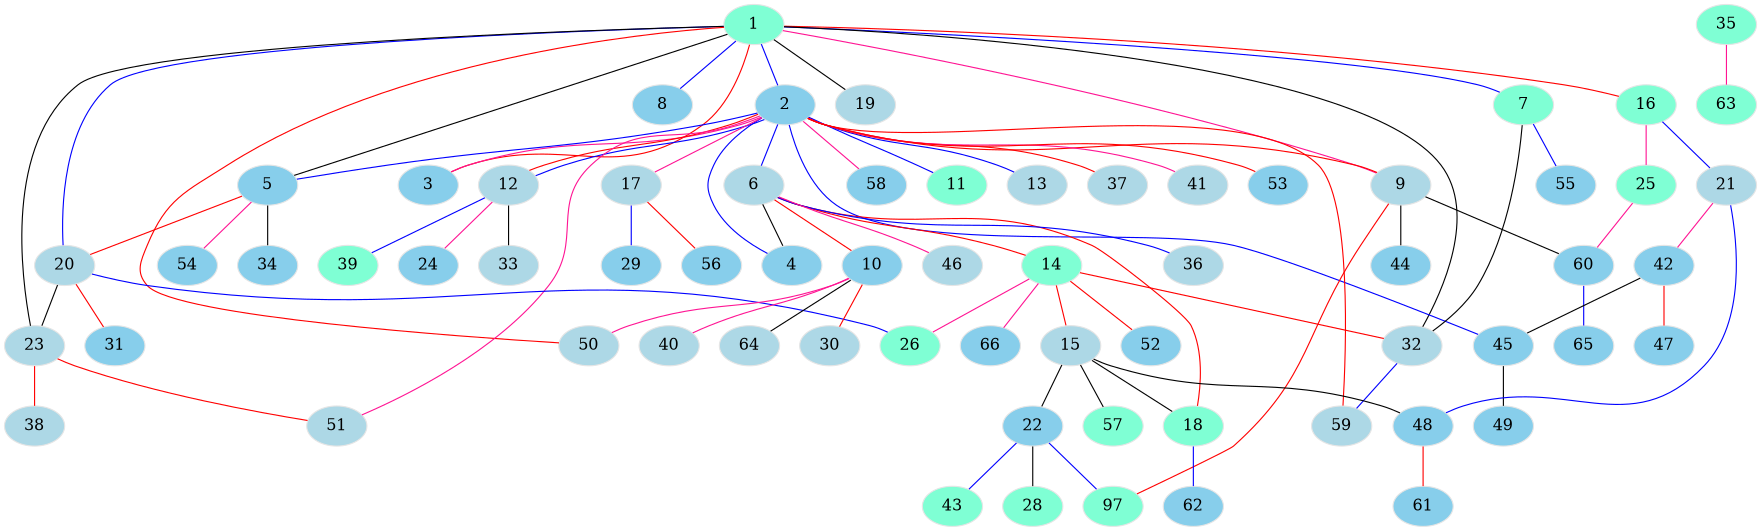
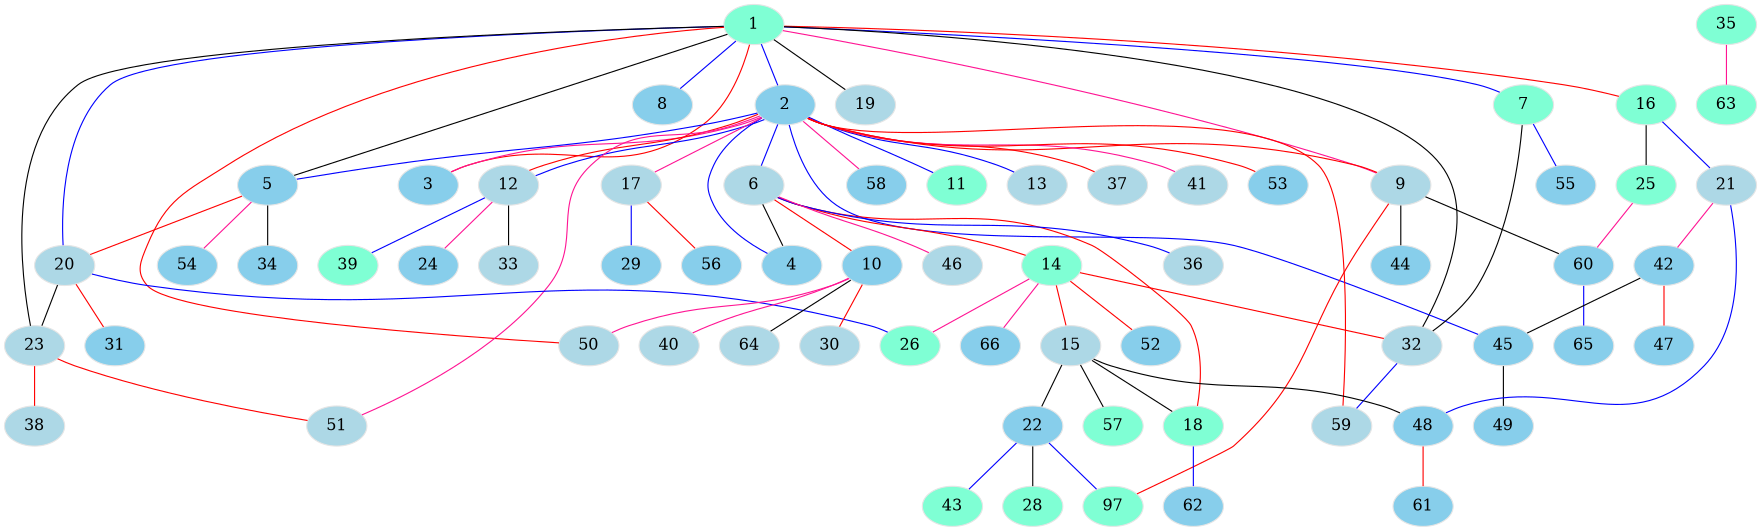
edge "16" -- "25": color deeppink -> black
